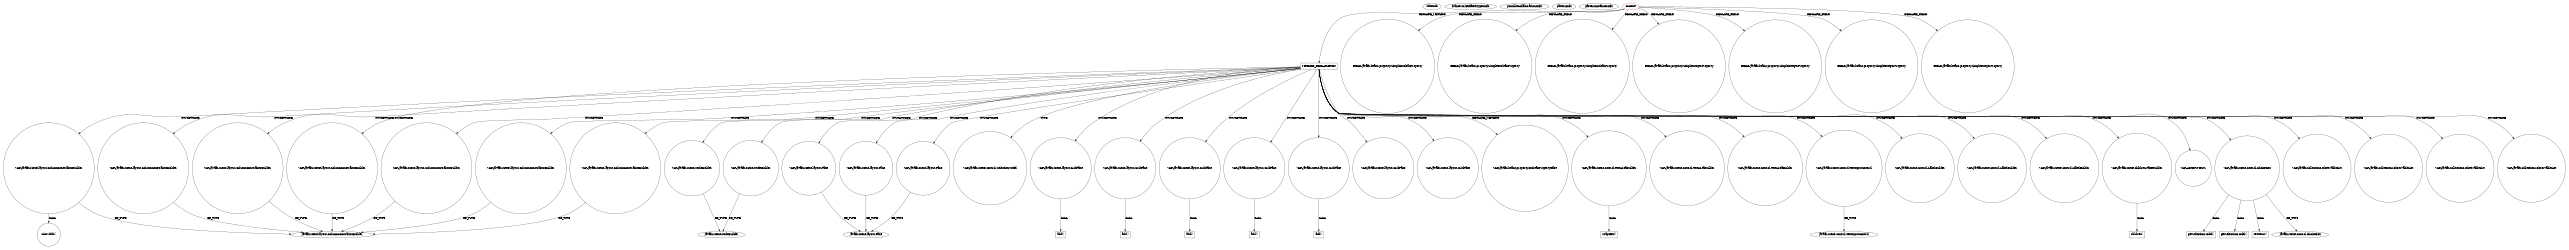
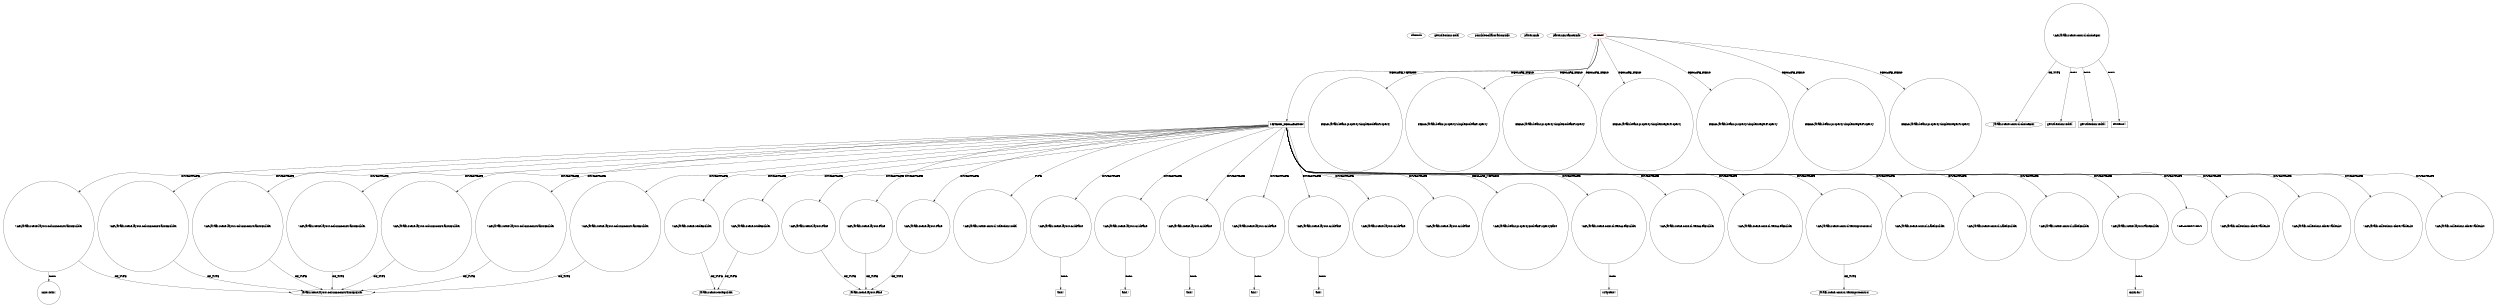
node "frameworkRelatedTypesInfo": label "frameworkRelatedTypesInfo" -> "getSelectionModel"
edge "METHOD_DECLARATION" -> "VAR:javafx.scene.control.ChoiceBox": removed, label "INSTANTIATE"
node "VAR:javafx.scene.children.PaneBuilder": label "VAR:javafx.scene.children.PaneBuilder" -> "VAR:javafx.scene.layout.PaneBuilder"
